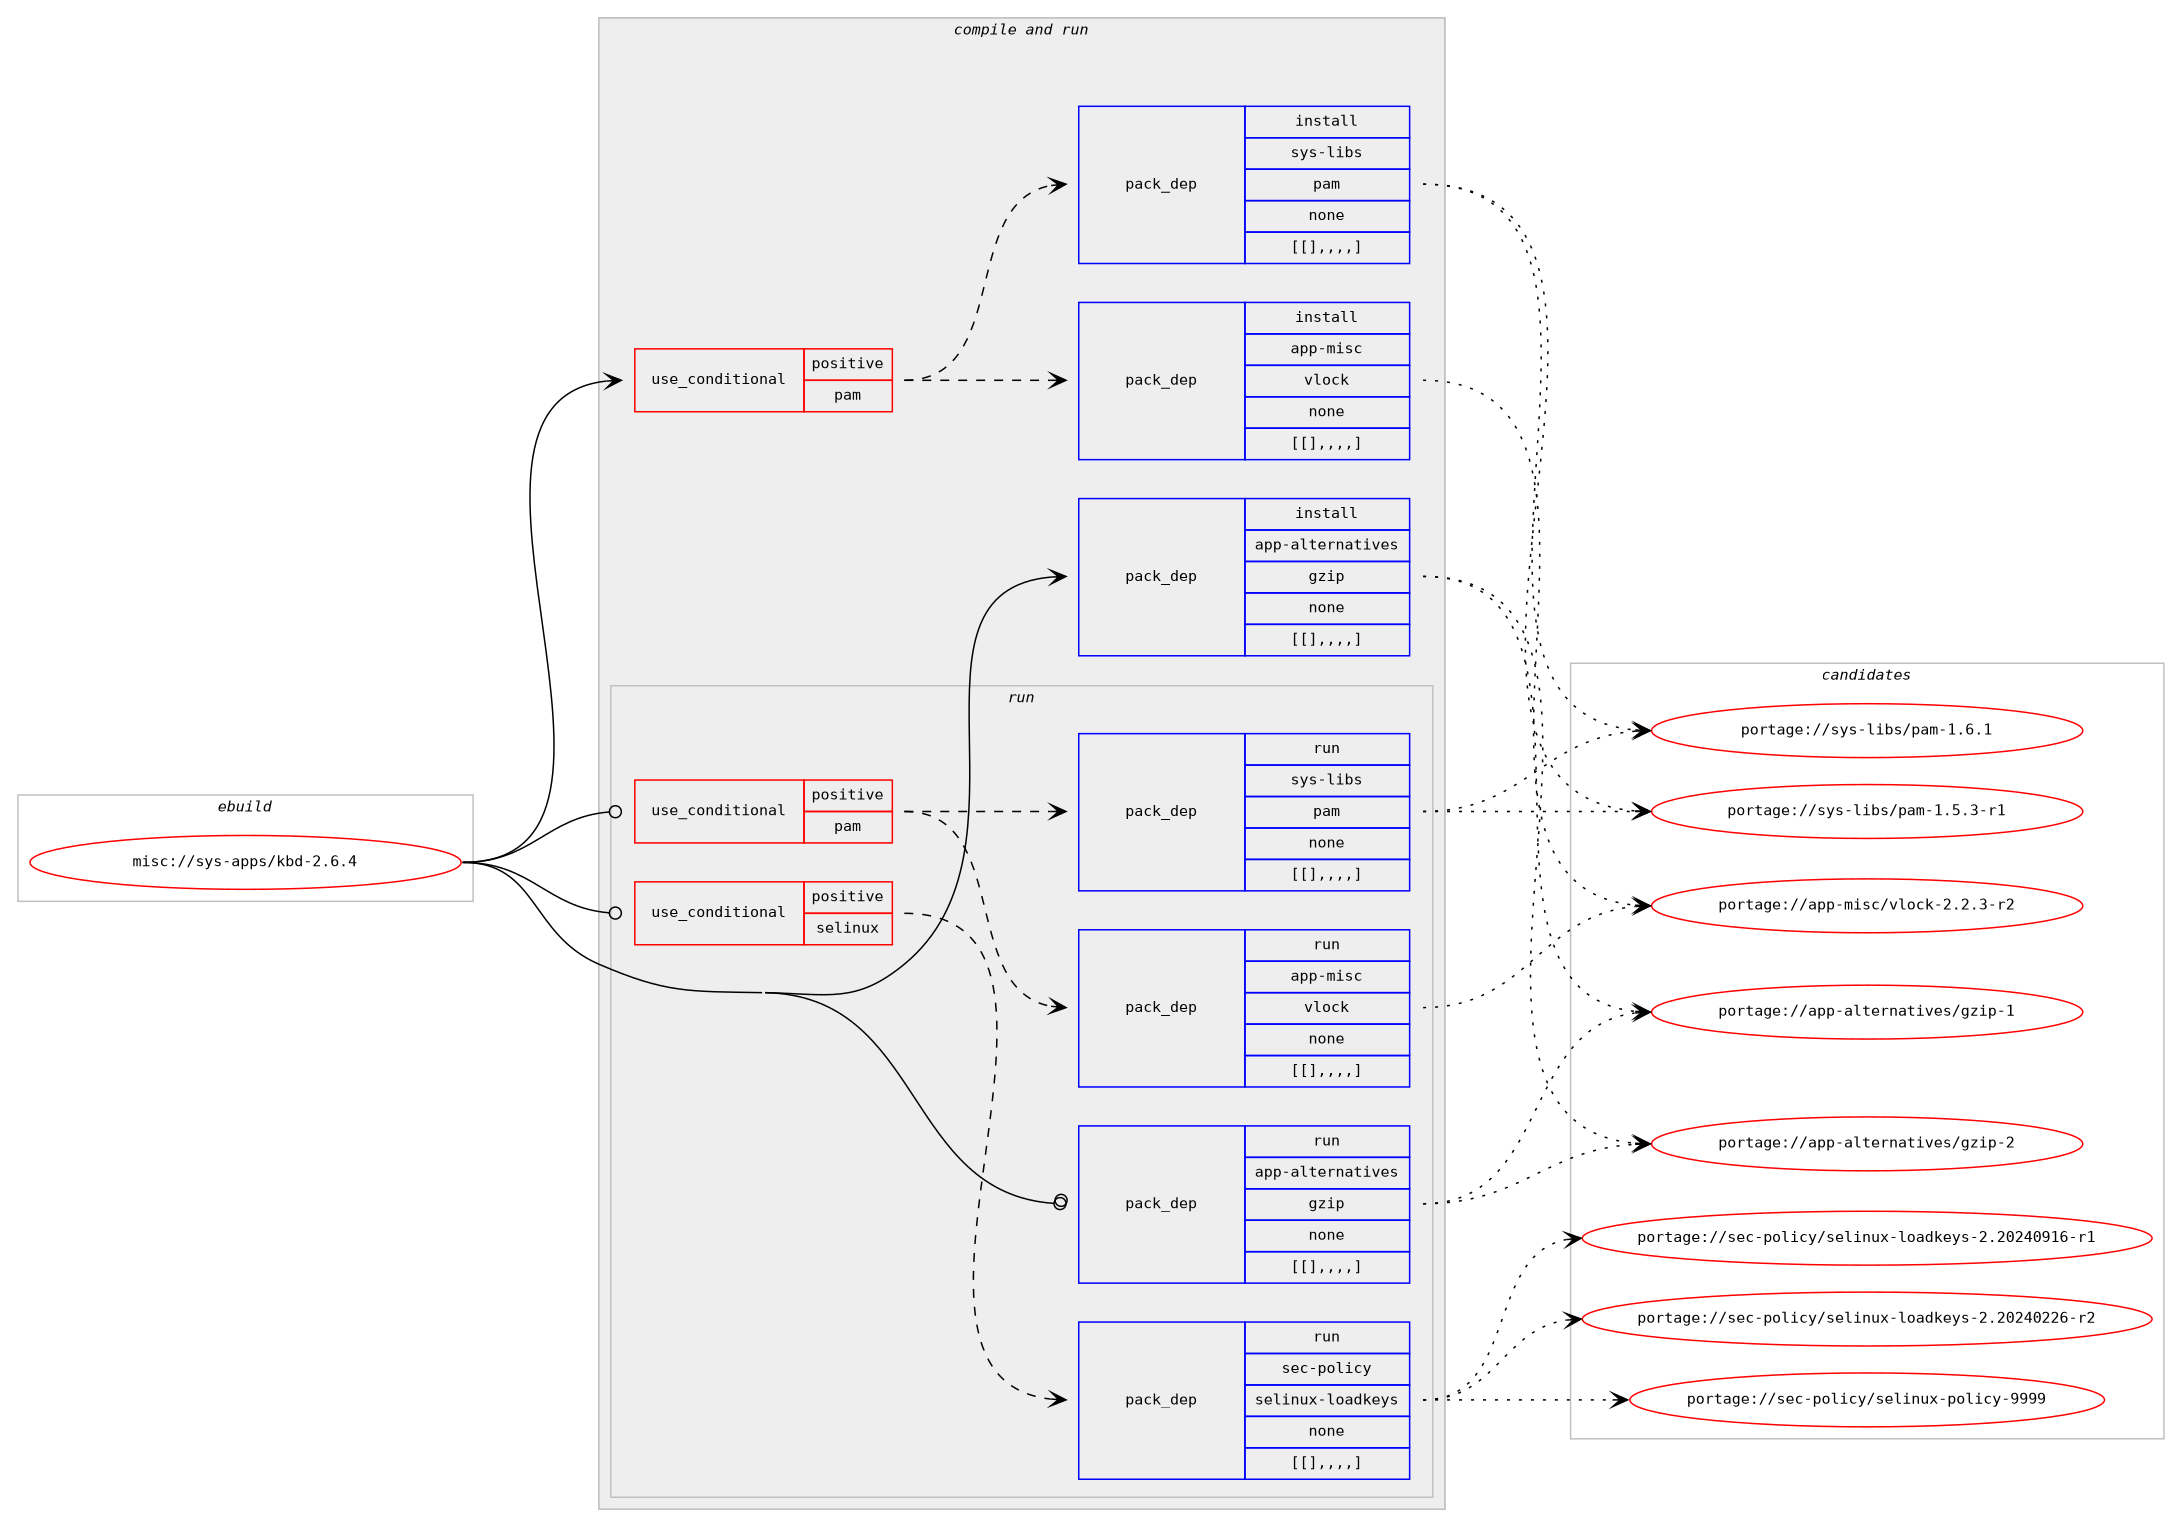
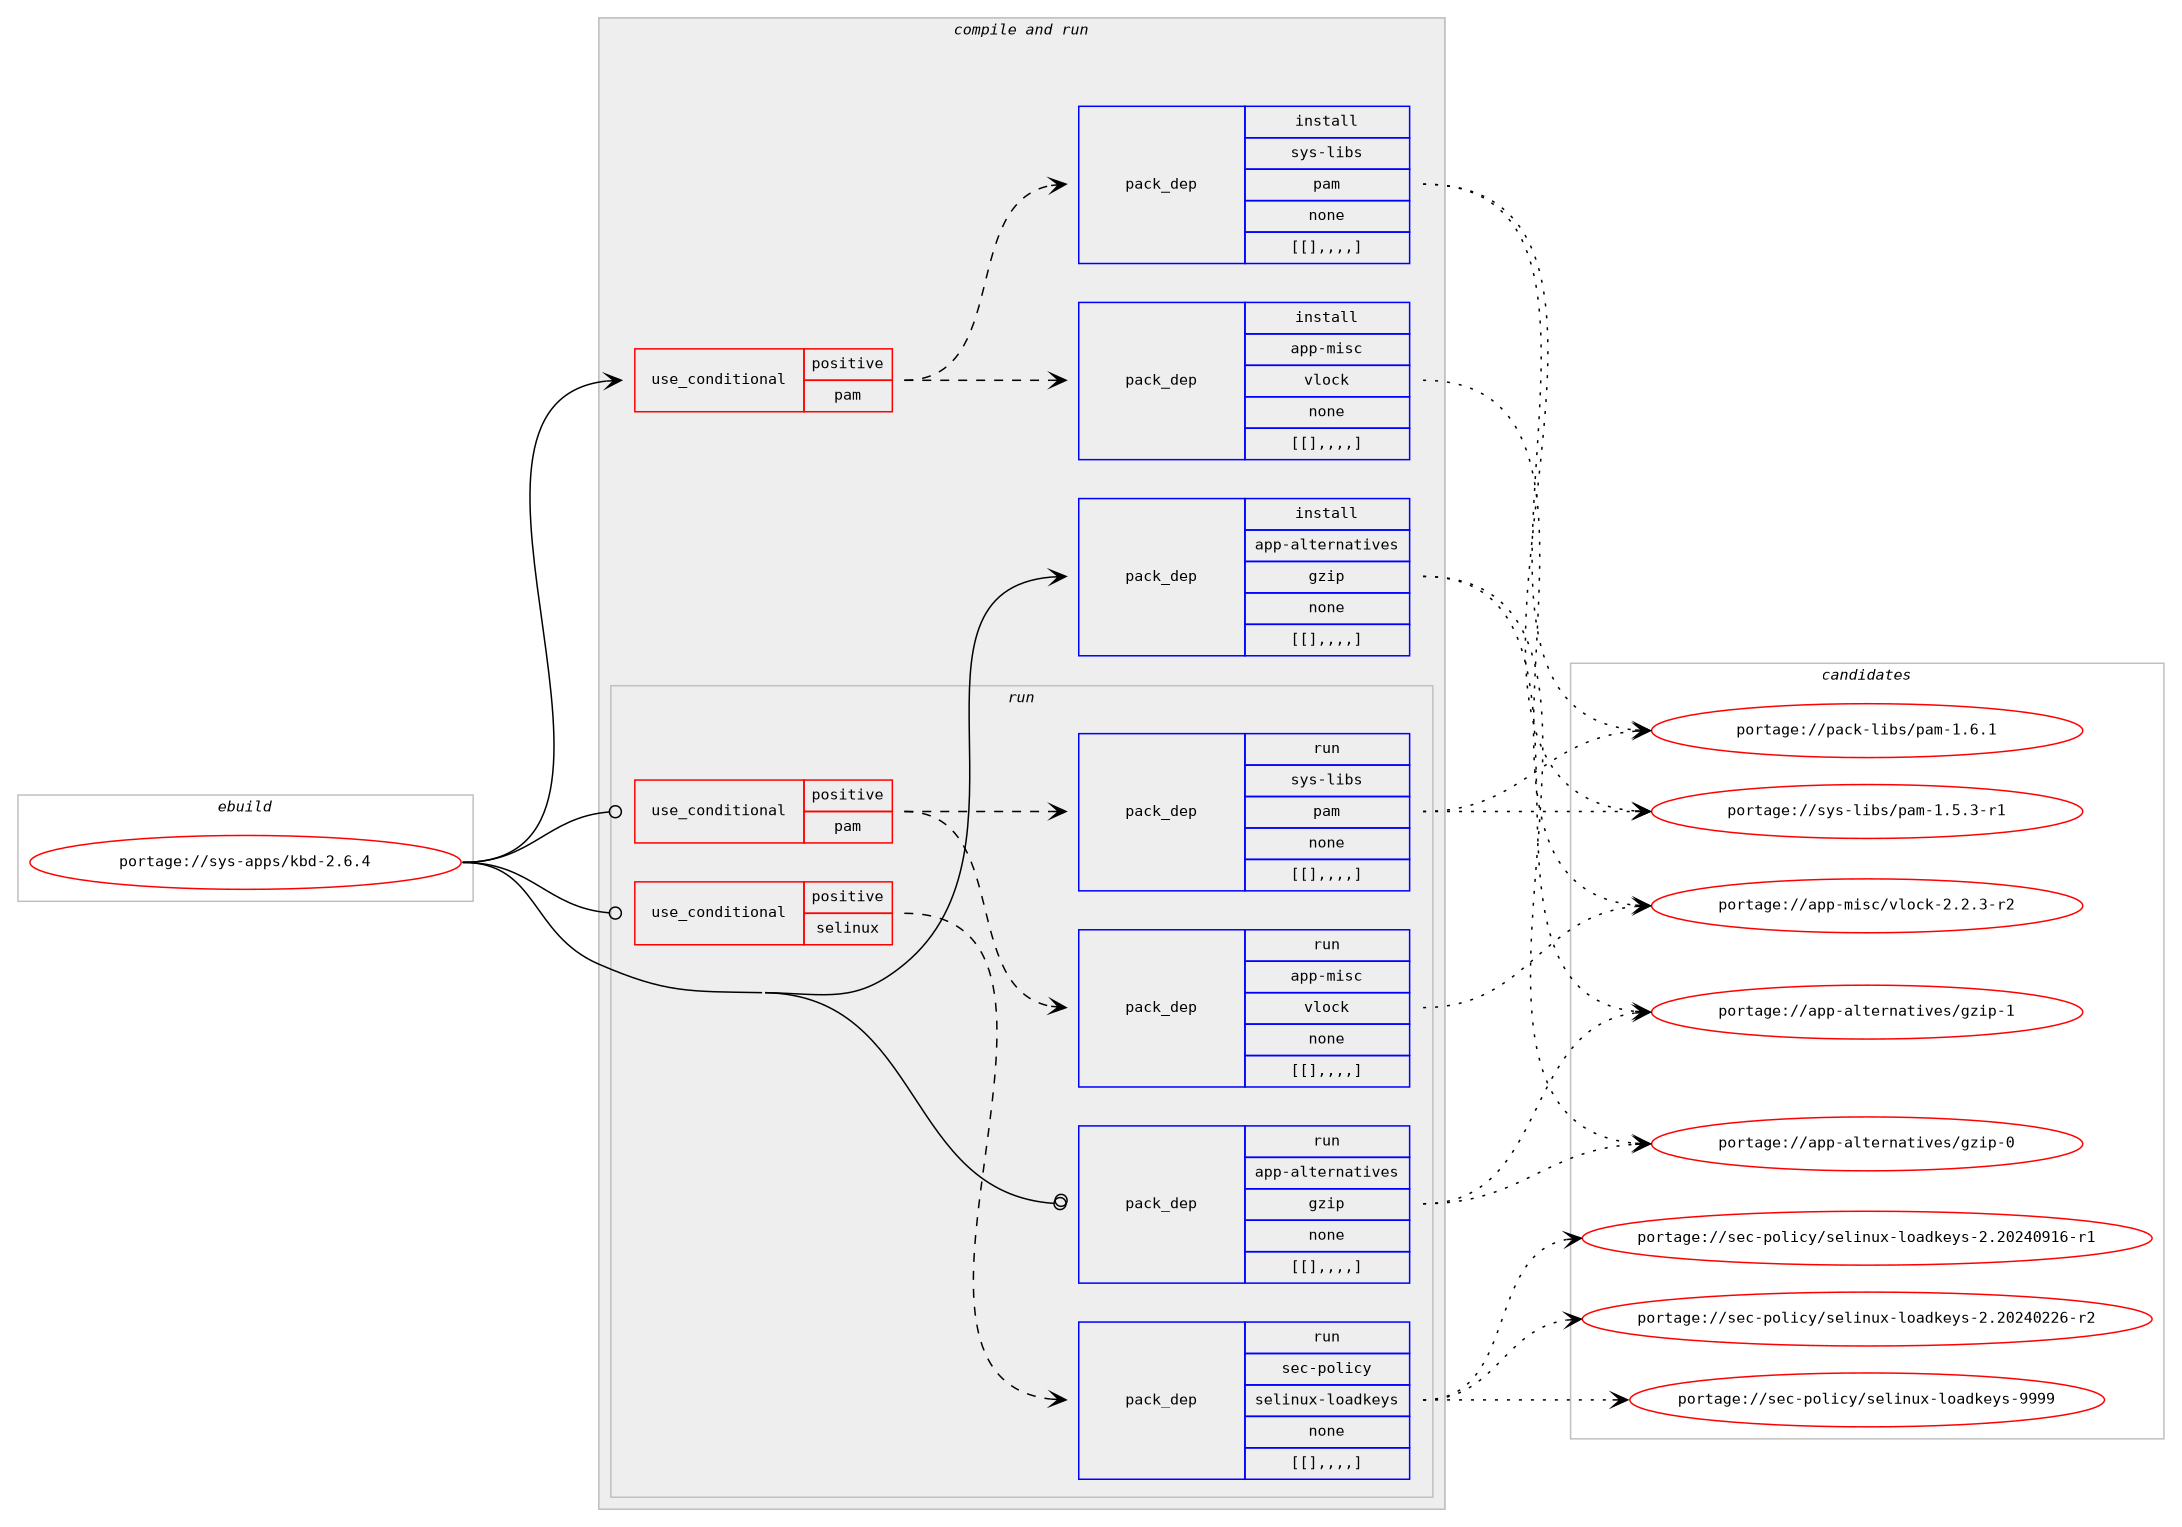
node "portage://sys-libs/pam-1.6.1": label "portage://sys-libs/pam-1.6.1" -> "portage://pack-libs/pam-1.6.1"
node "misc://sys-apps/kbd-2.6.4": label "misc://sys-apps/kbd-2.6.4" -> "portage://sys-apps/kbd-2.6.4"
node "portage://app-alternatives/gzip-2": label "portage://app-alternatives/gzip-2" -> "portage://app-alternatives/gzip-0"
node "portage://sec-policy/selinux-policy-9999": label "portage://sec-policy/selinux-policy-9999" -> "portage://sec-policy/selinux-loadkeys-9999"
